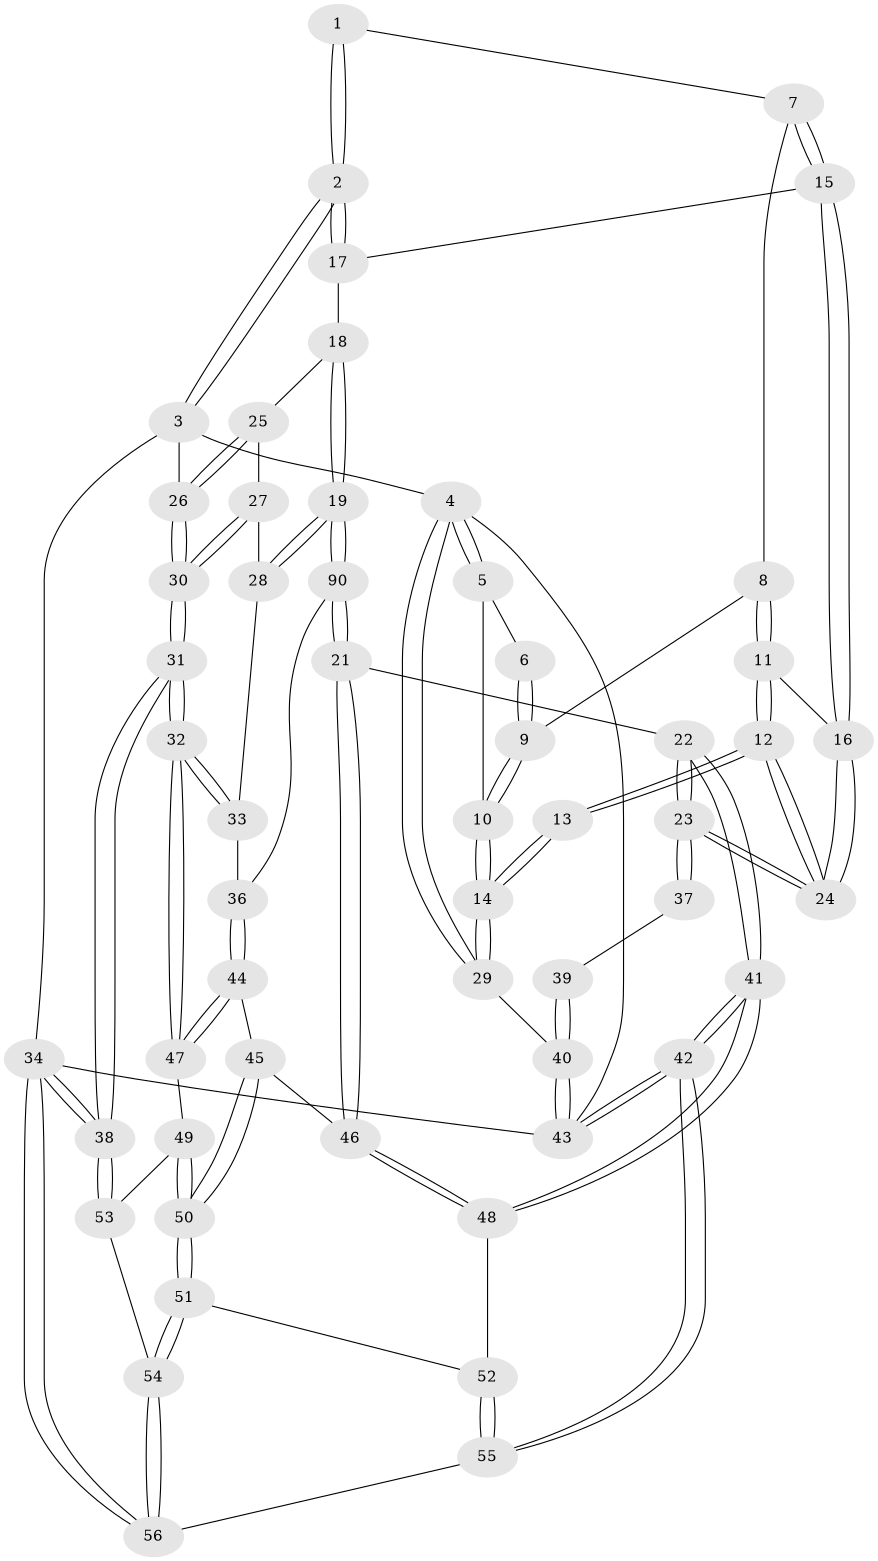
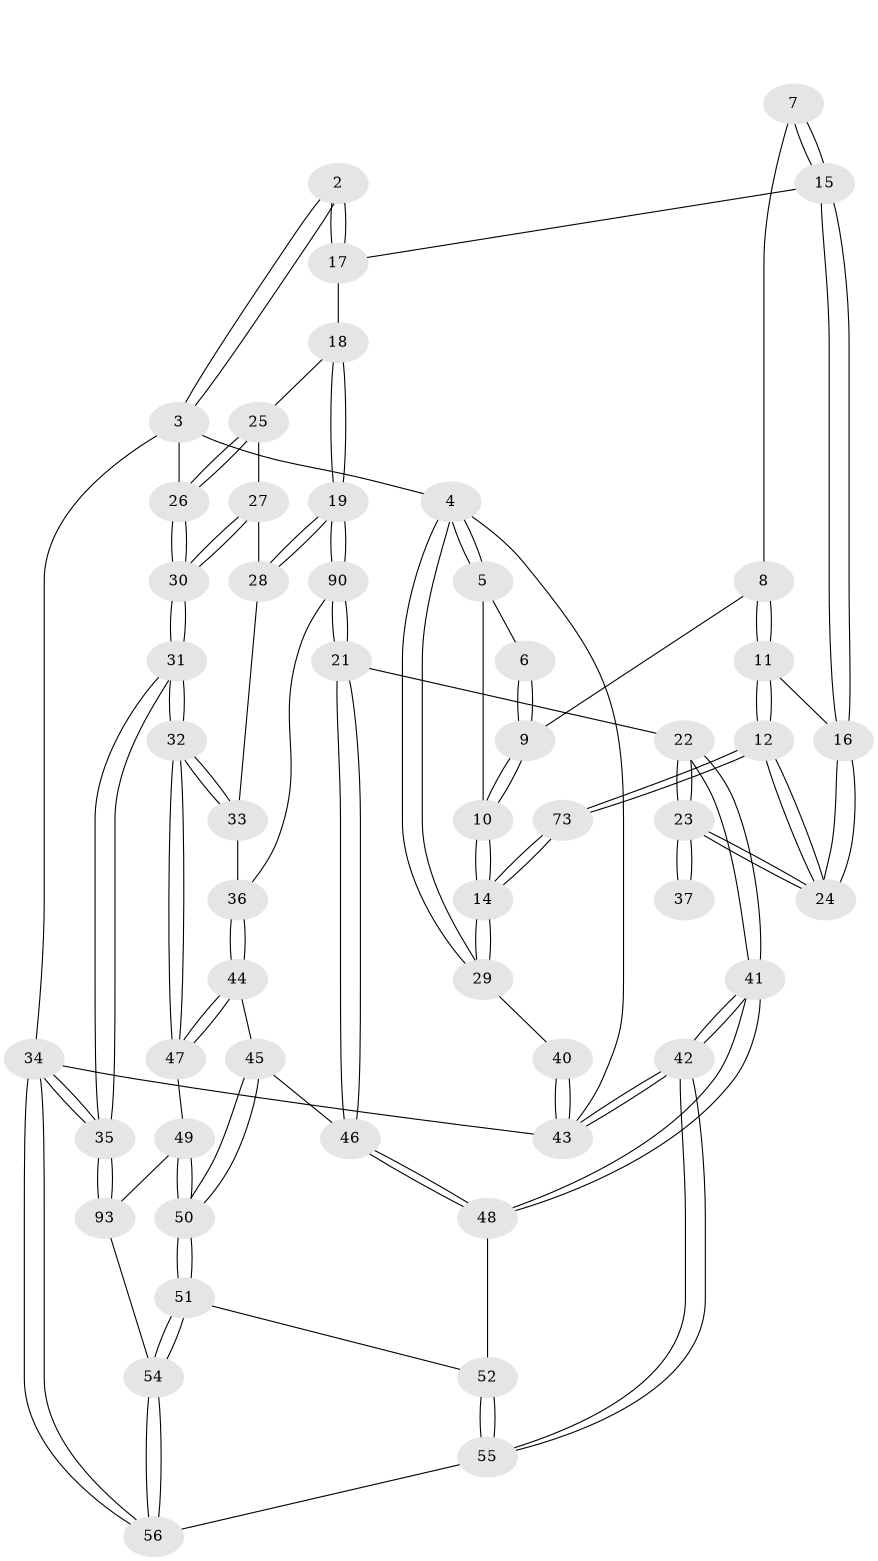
node "1": removed
node "13": label "13" -> "73"
node "39": removed
node "38": label "38" -> "35"
node "53": label "53" -> "93"
